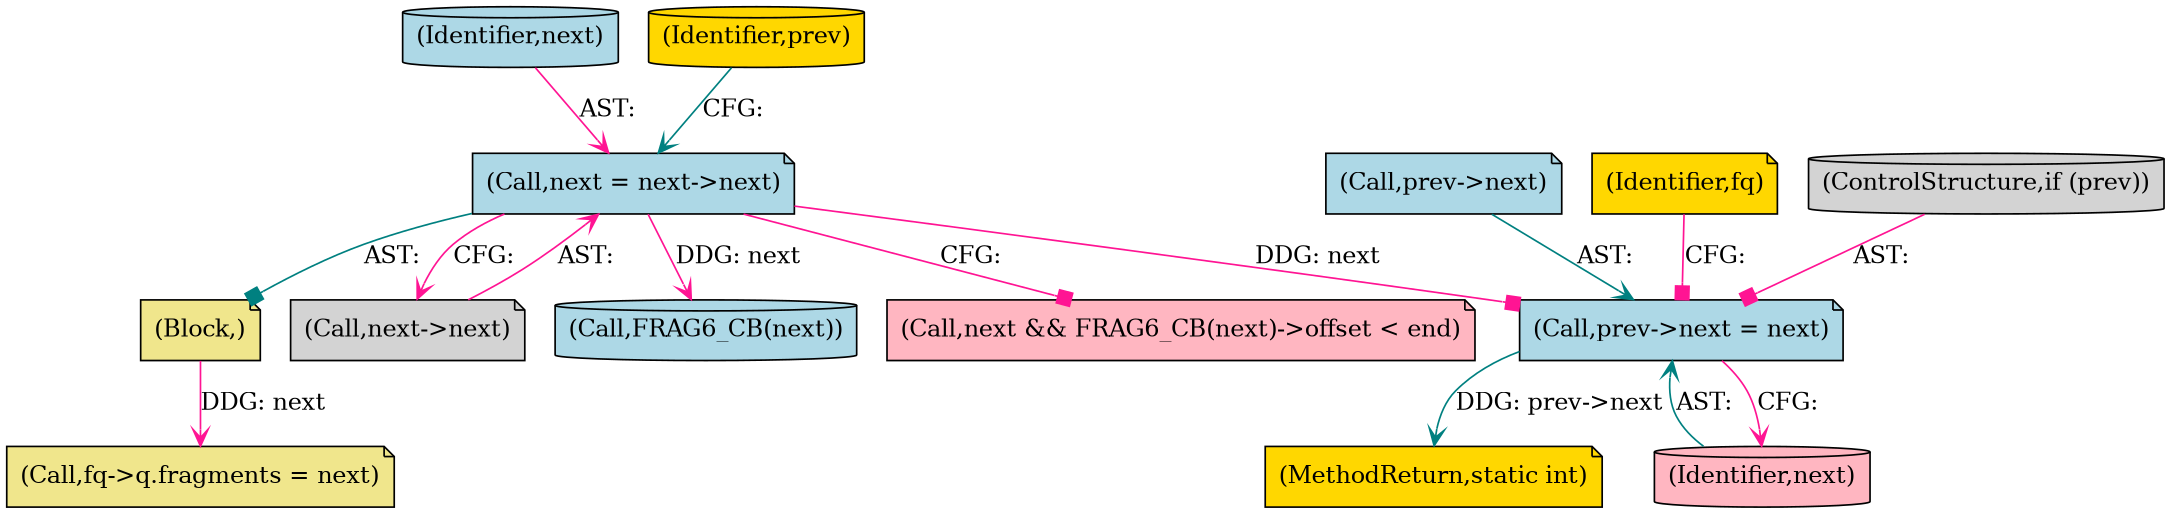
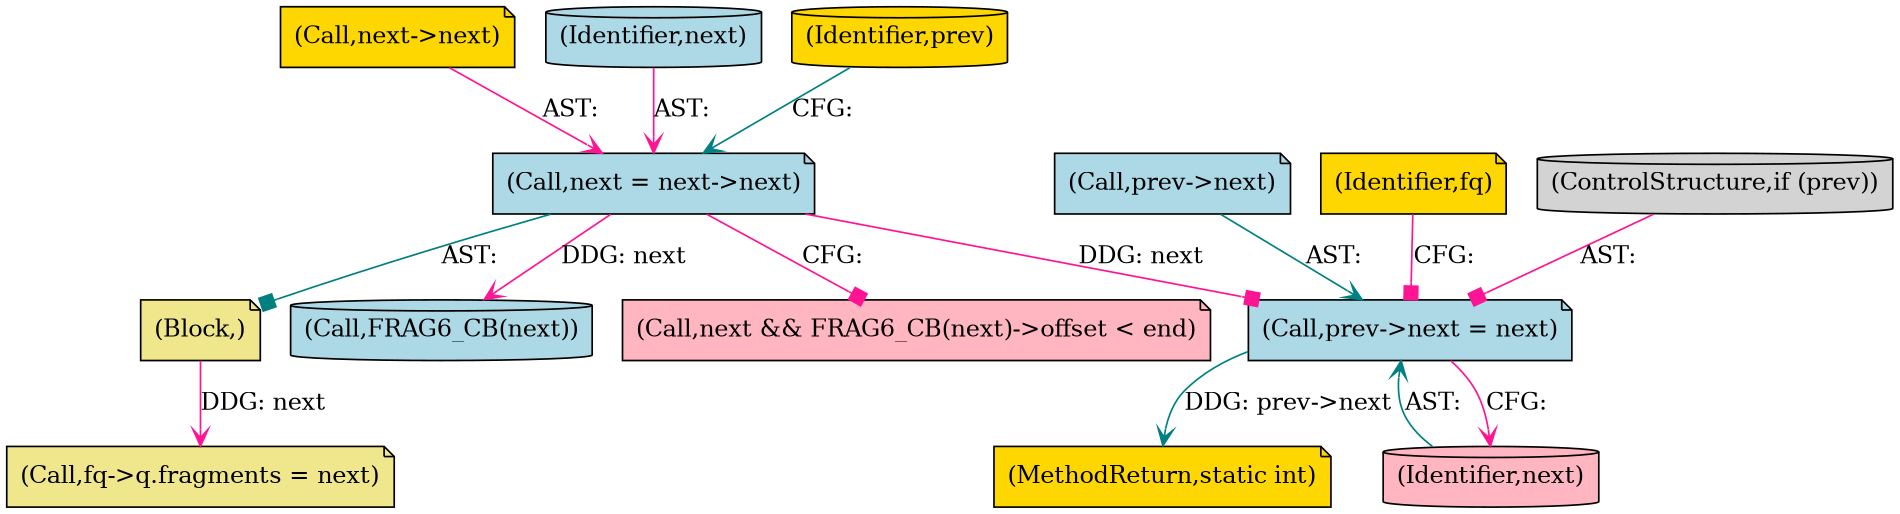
edge "(Call,next = next->next)" -> "(Call,next->next)": removed, label "CFG:"
node "(Call,next->next)": fillcolor lightgrey -> gold
